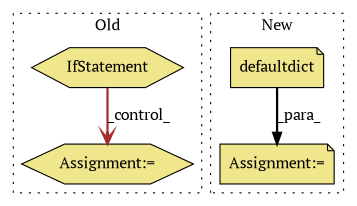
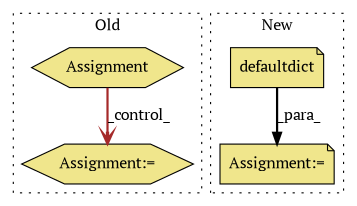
node "IfStatement": label "IfStatement" -> "Assignment"
